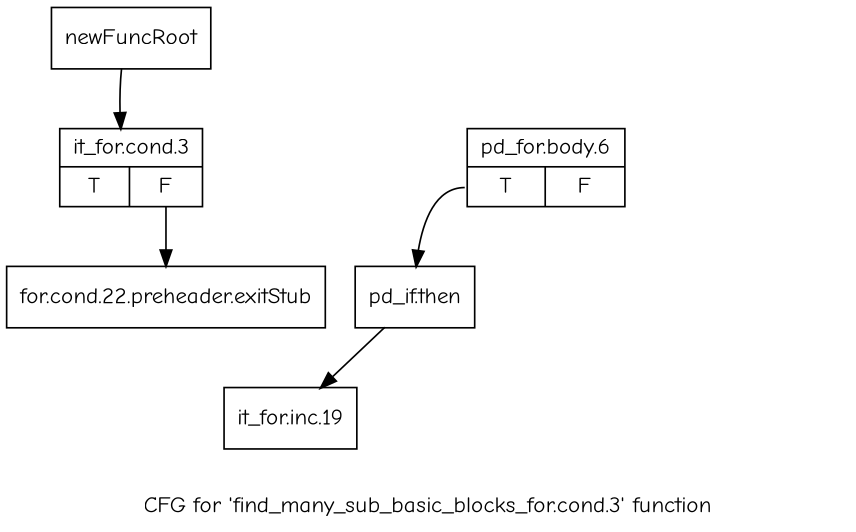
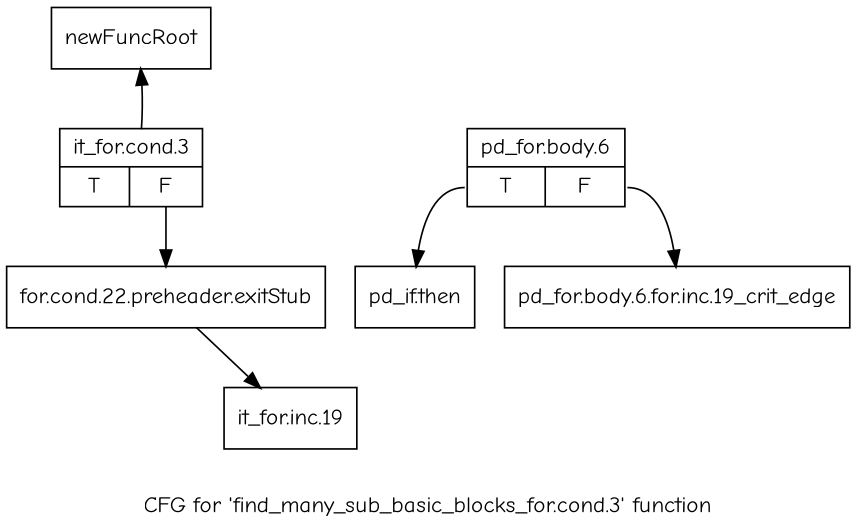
edge "newFuncRoot" -> "it_for.cond.3": reversed
node "pd_for.body.6.for.inc.19_crit_edge": added
edge "pd_if.then" -> "it_for.inc.19": now "for.cond.22.preheader.exitStub" -> "it_for.inc.19"
